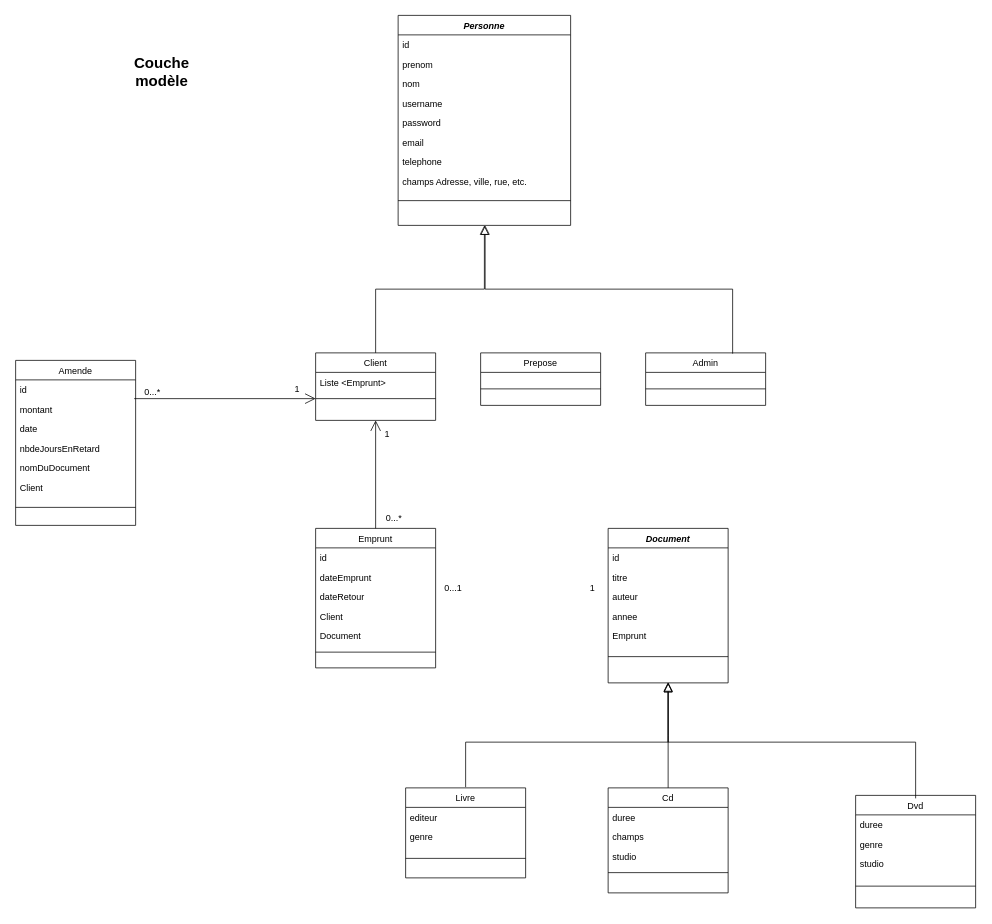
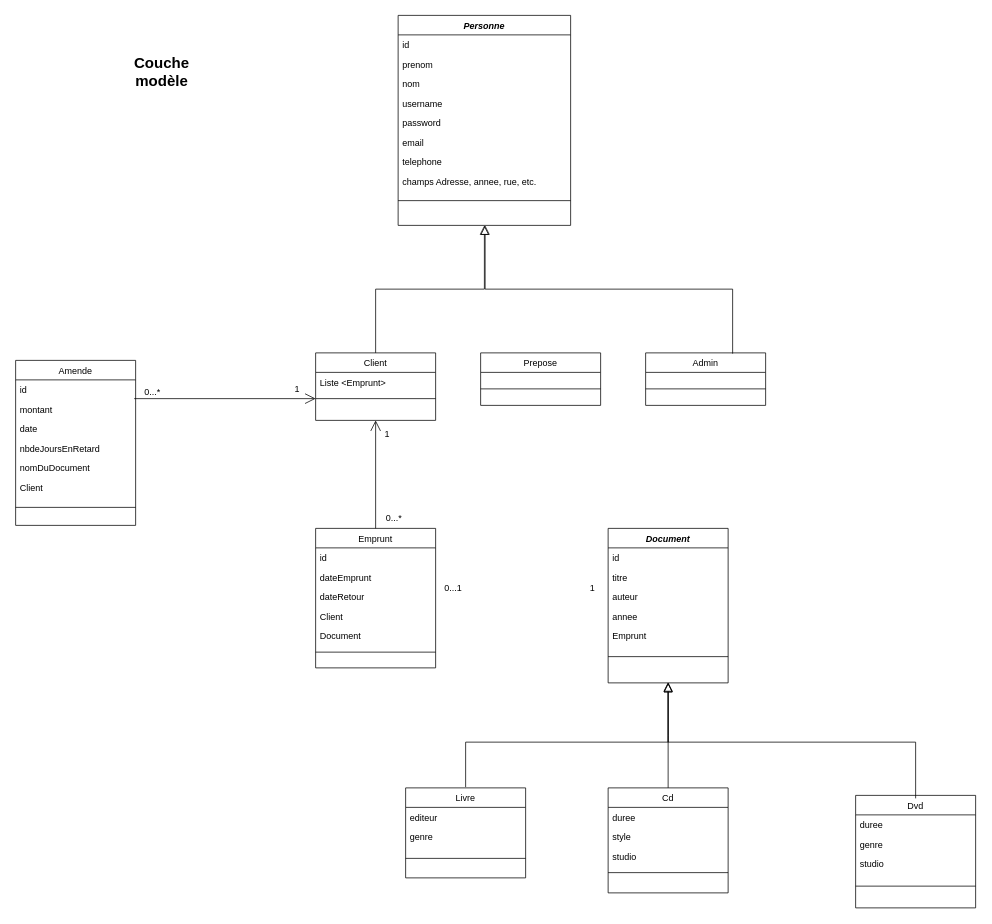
node "champs Adresse, ville, rue, etc.": label "champs Adresse, ville, rue, etc." -> "champs Adresse, annee, rue, etc."
node "champs": label "champs" -> "style"
